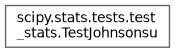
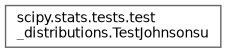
node "scipy.stats.tests.test _stats.TestJohnsonsu": label "scipy.stats.tests.test _stats.TestJohnsonsu" -> "scipy.stats.tests.test _distributions.TestJohnsonsu"
